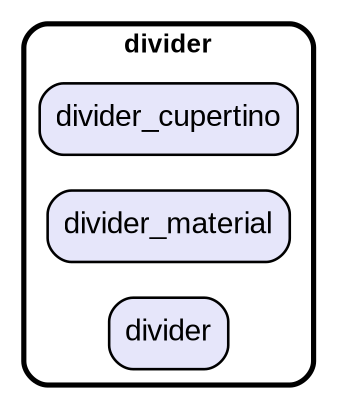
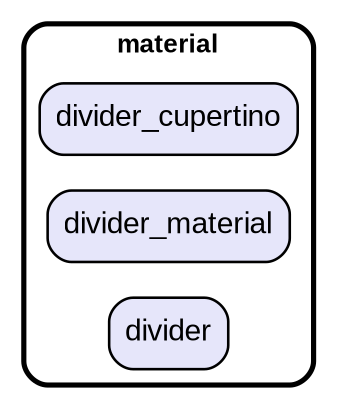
cluster "divider": label "divider" -> "material"
